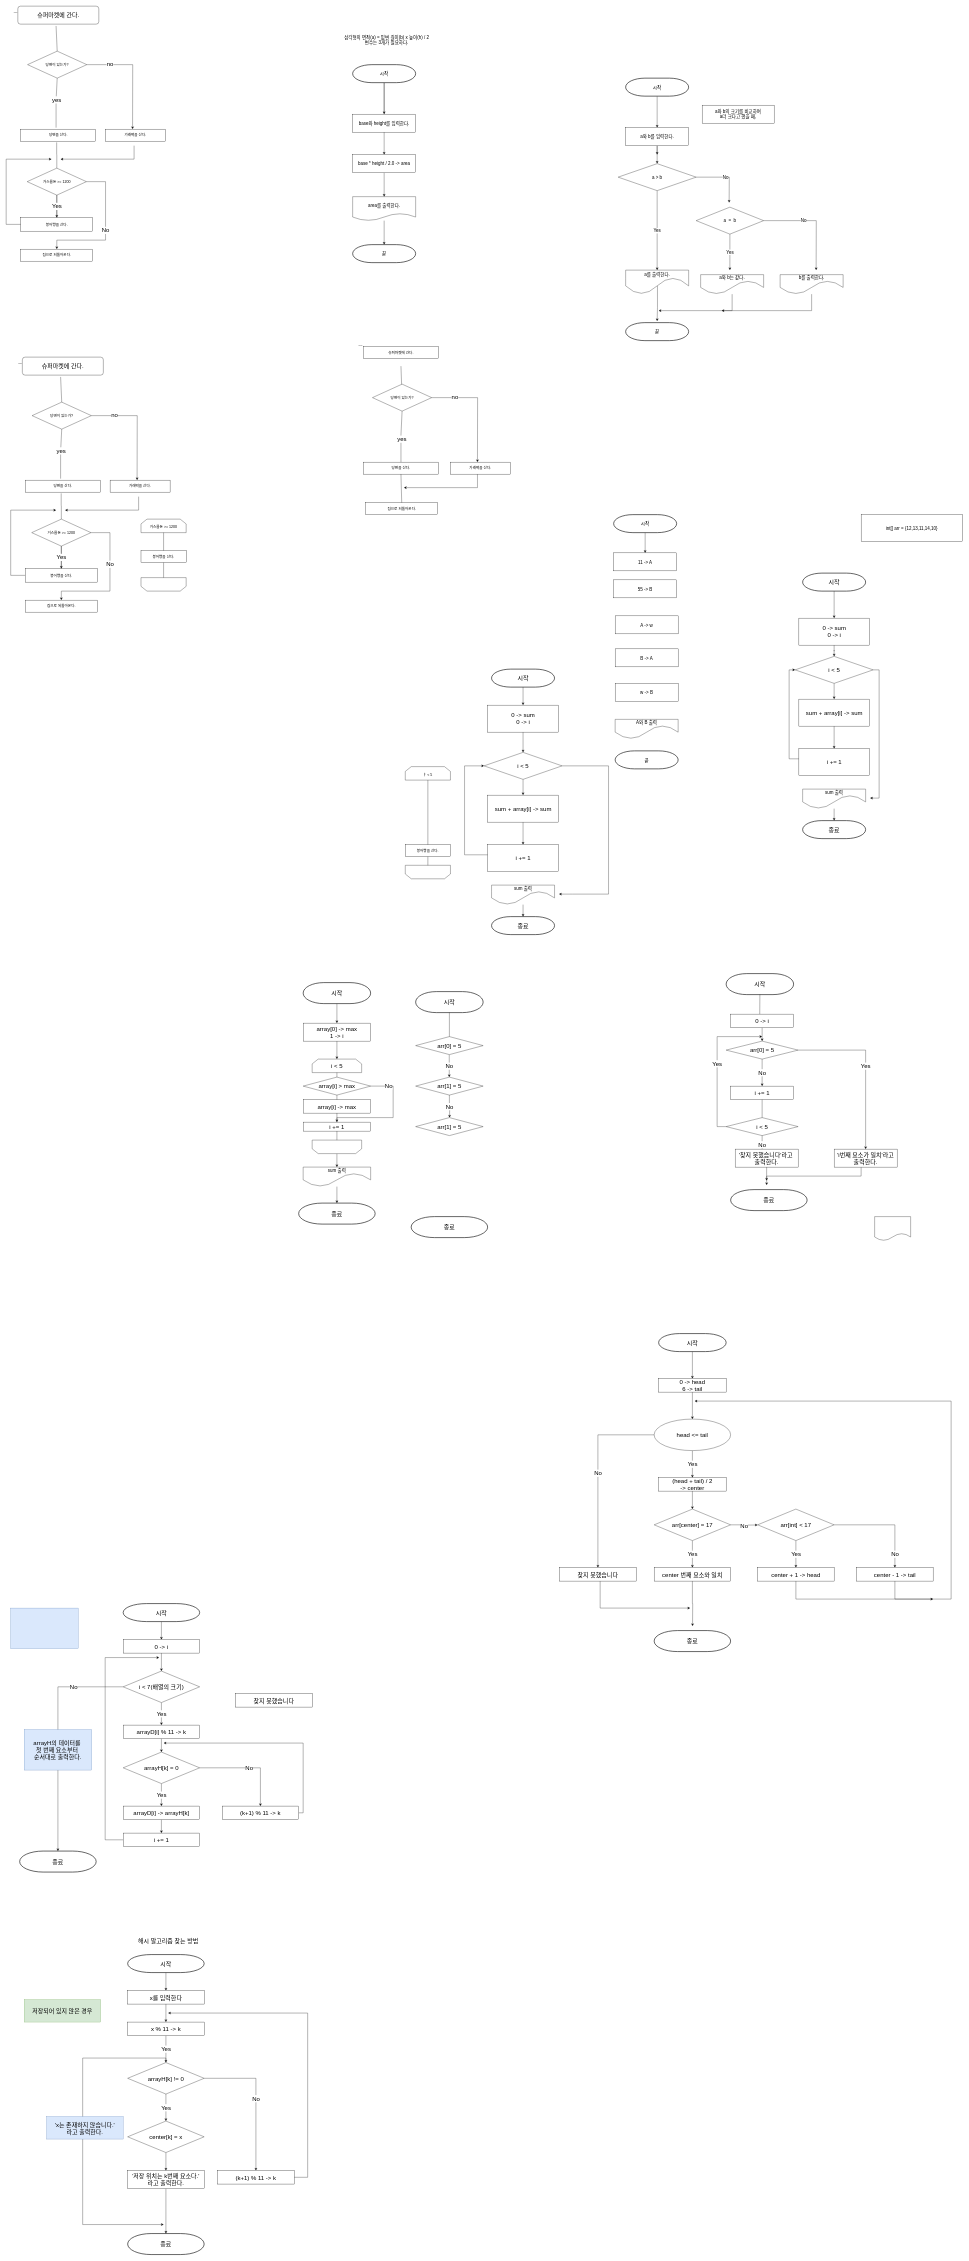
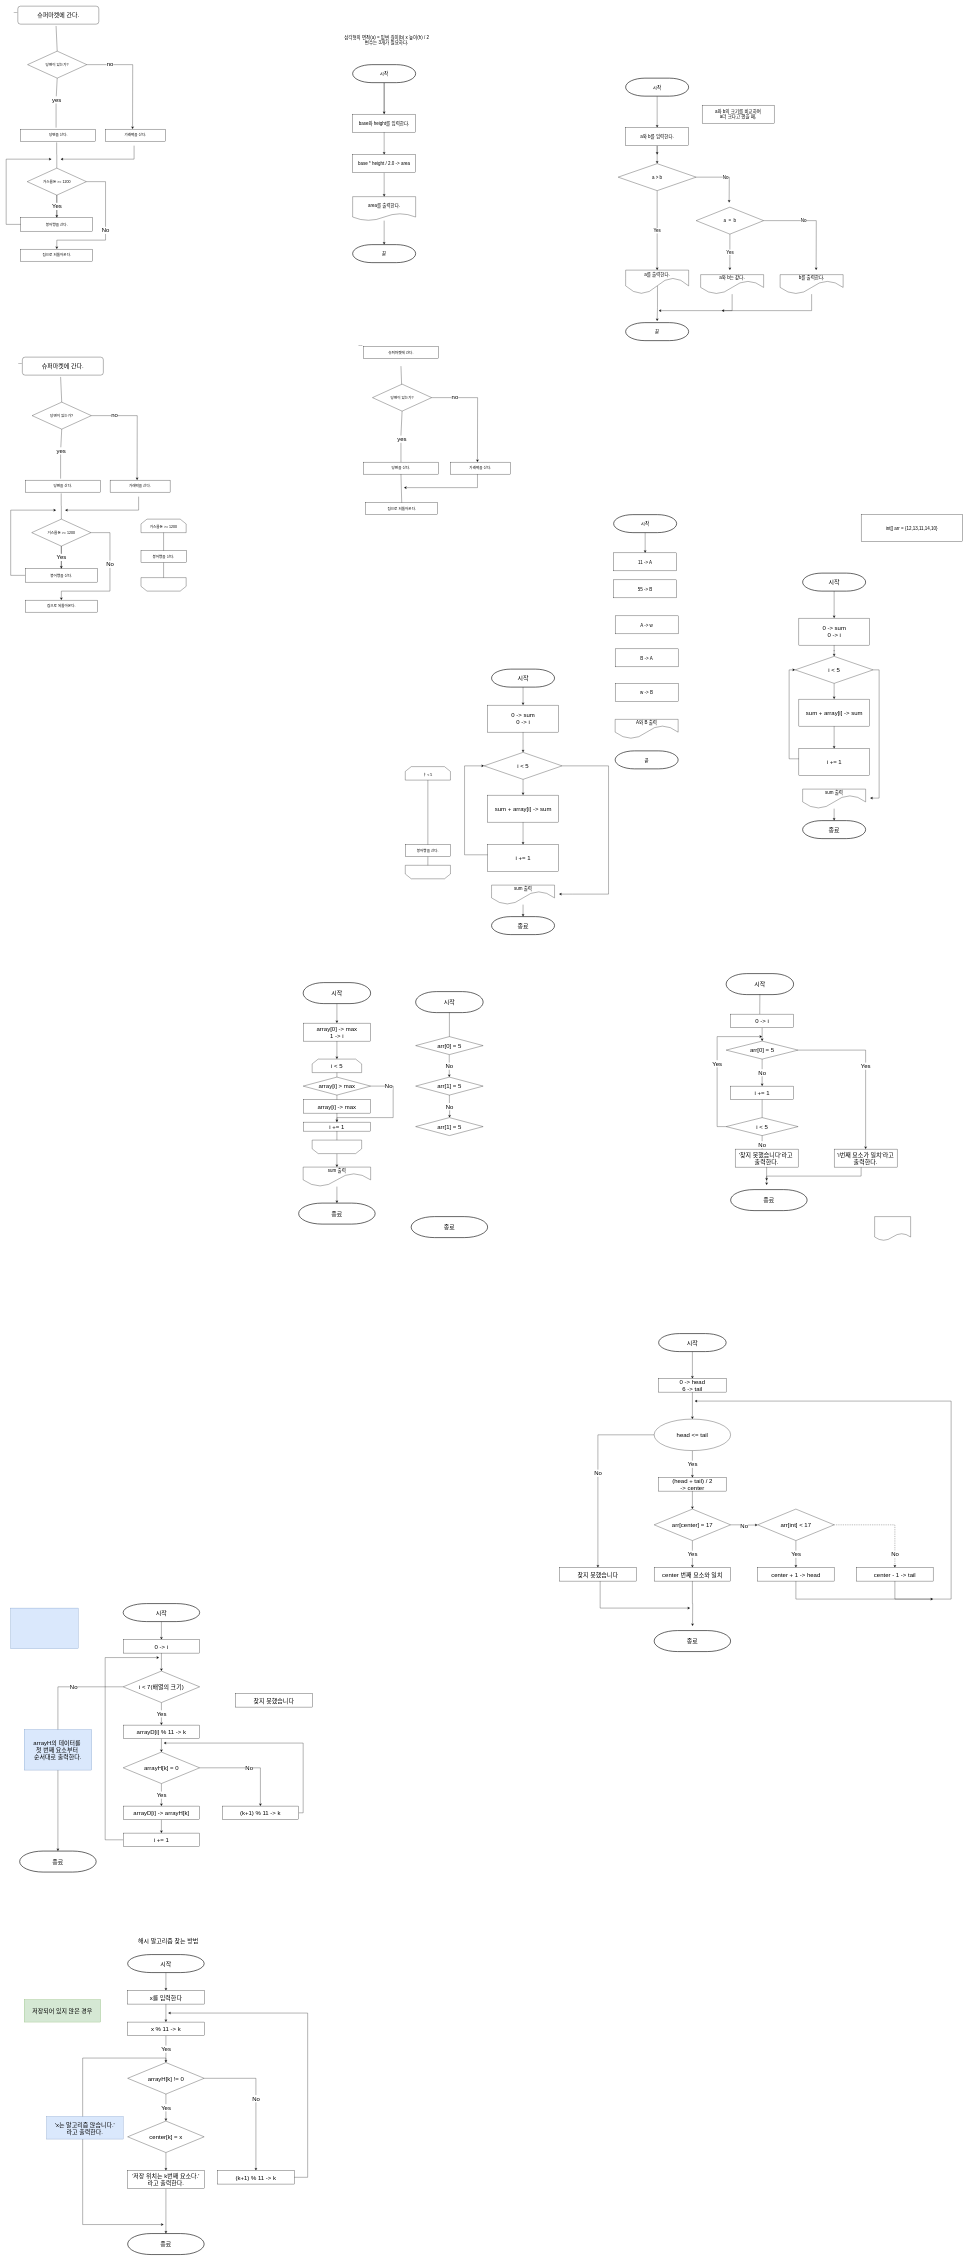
edge "arr[int] < 17" -> "center - 1 -> tail": style solid -> dashed
node "'x는 존재하지 않습니다.' 라고 출력한다.": label "'x는 존재하지 않습니다.' 라고 출력한다." -> "'x는 알고리즘 않습니다.' 라고 출력한다."
